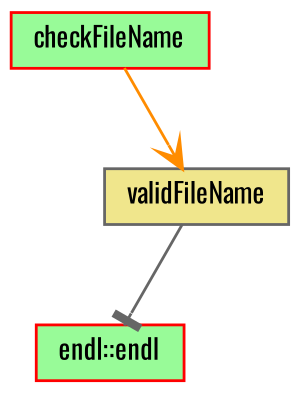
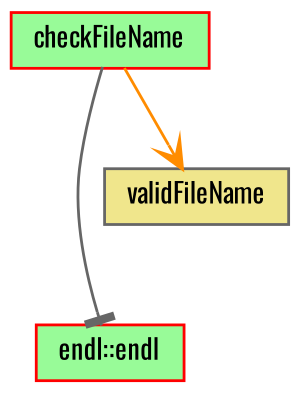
edge "validFileName" -> "endl::endl": now "checkFileName" -> "endl::endl"
